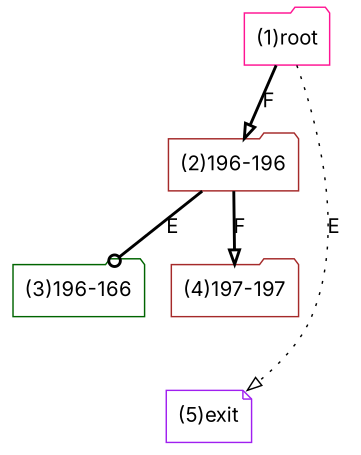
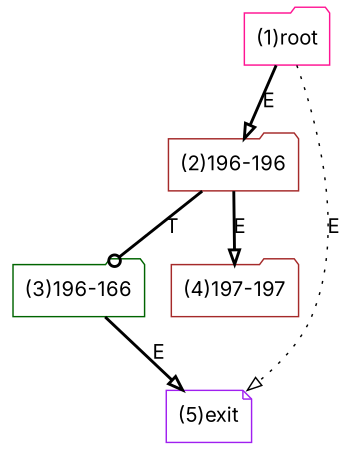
edge "(1)root" -> "(2)196-196": label "F" -> "E"
edge "(2)196-196" -> "(3)196-166": label "E" -> "T"
edge "(2)196-196" -> "(4)197-197": label "F" -> "E"
edge "(3)196-166" -> "(5)exit": added, label "E"
